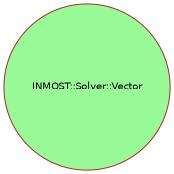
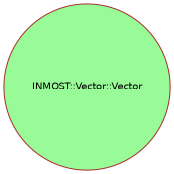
node "INMOST::Solver::Vector": label "INMOST::Solver::Vector" -> "INMOST::Vector::Vector"
